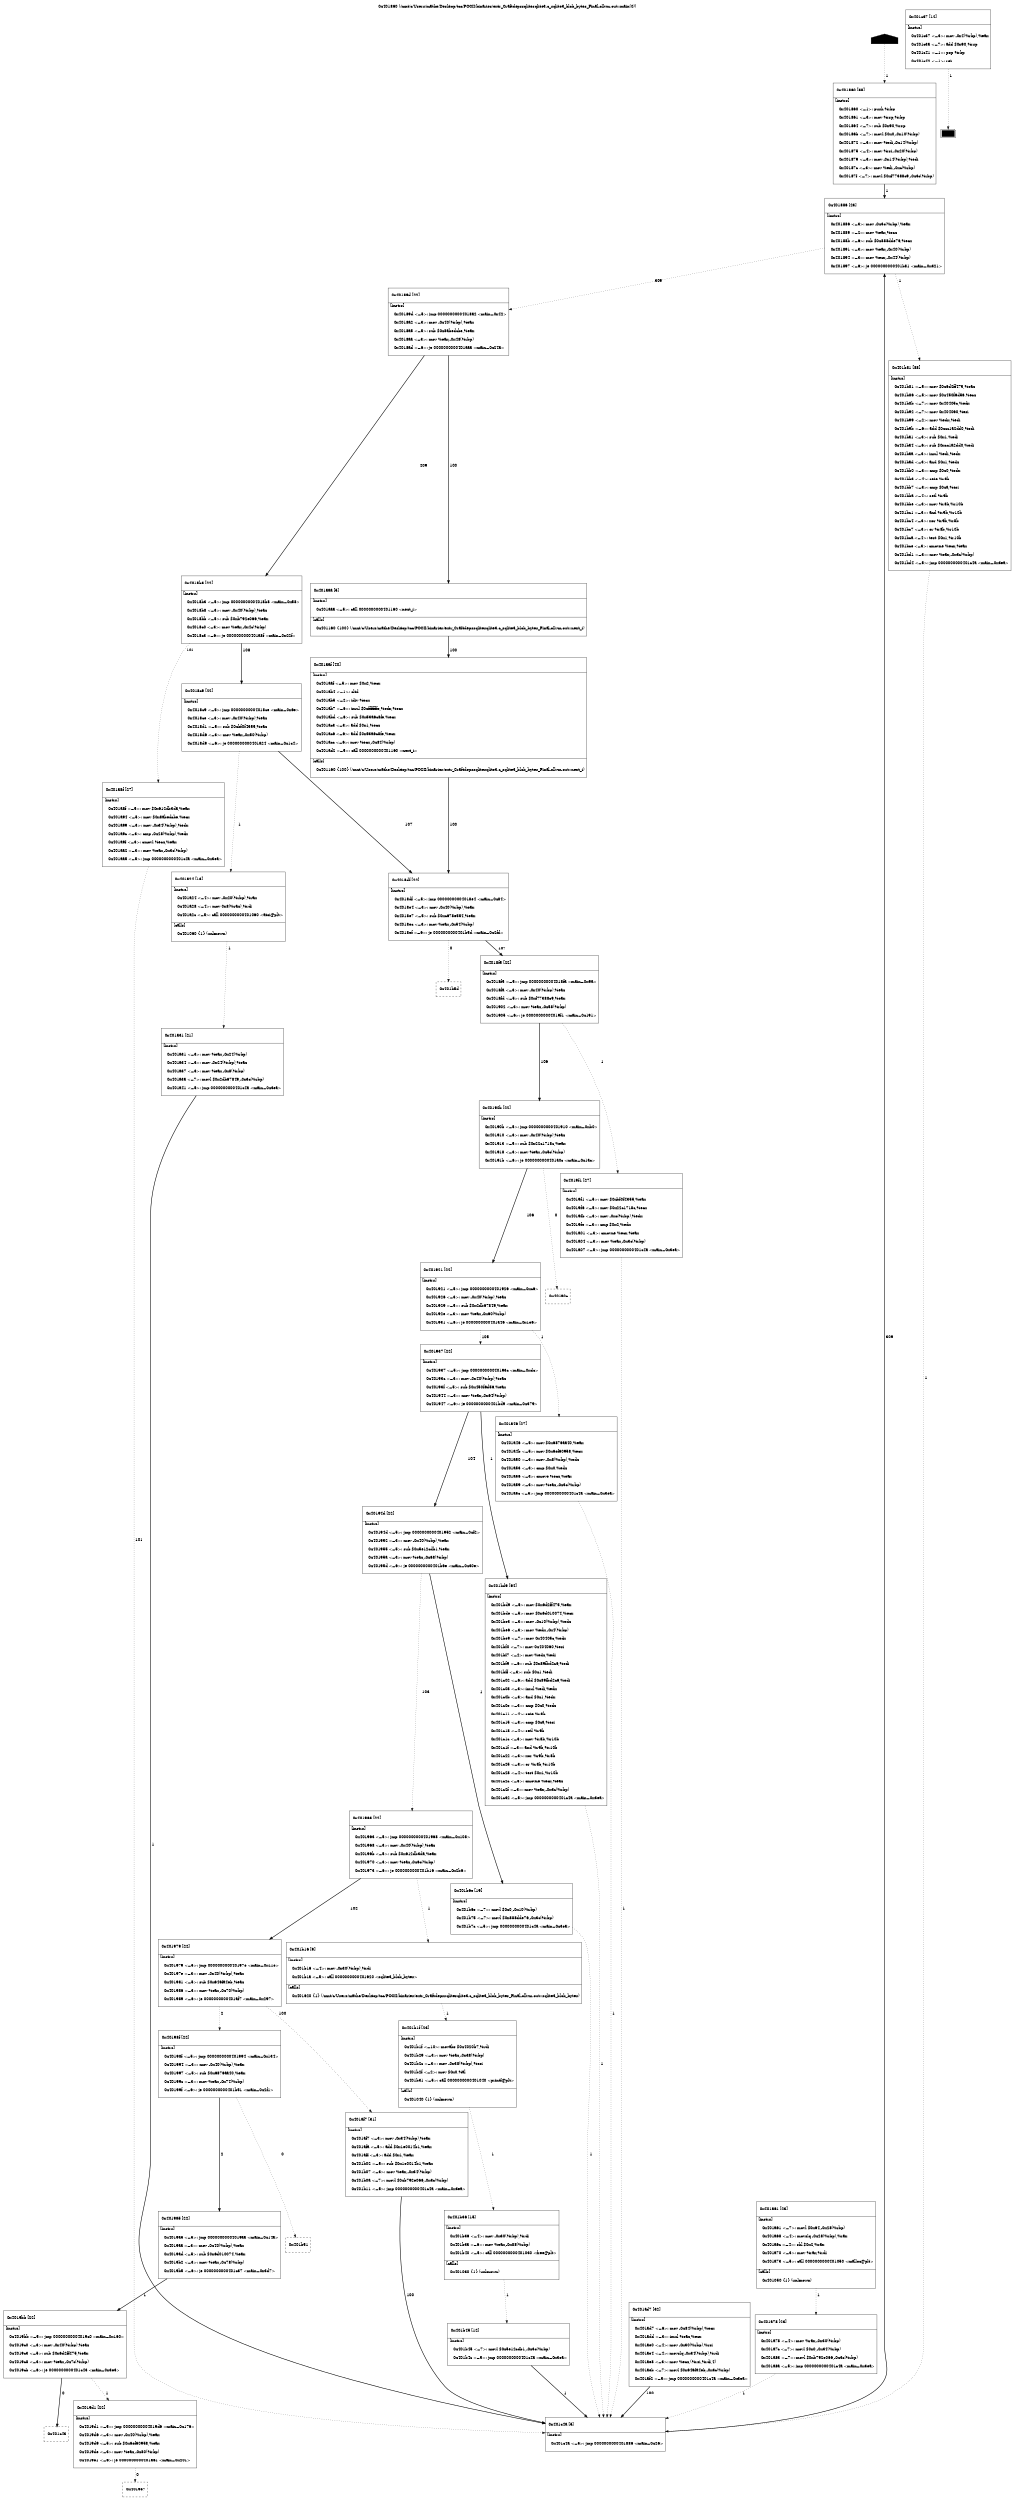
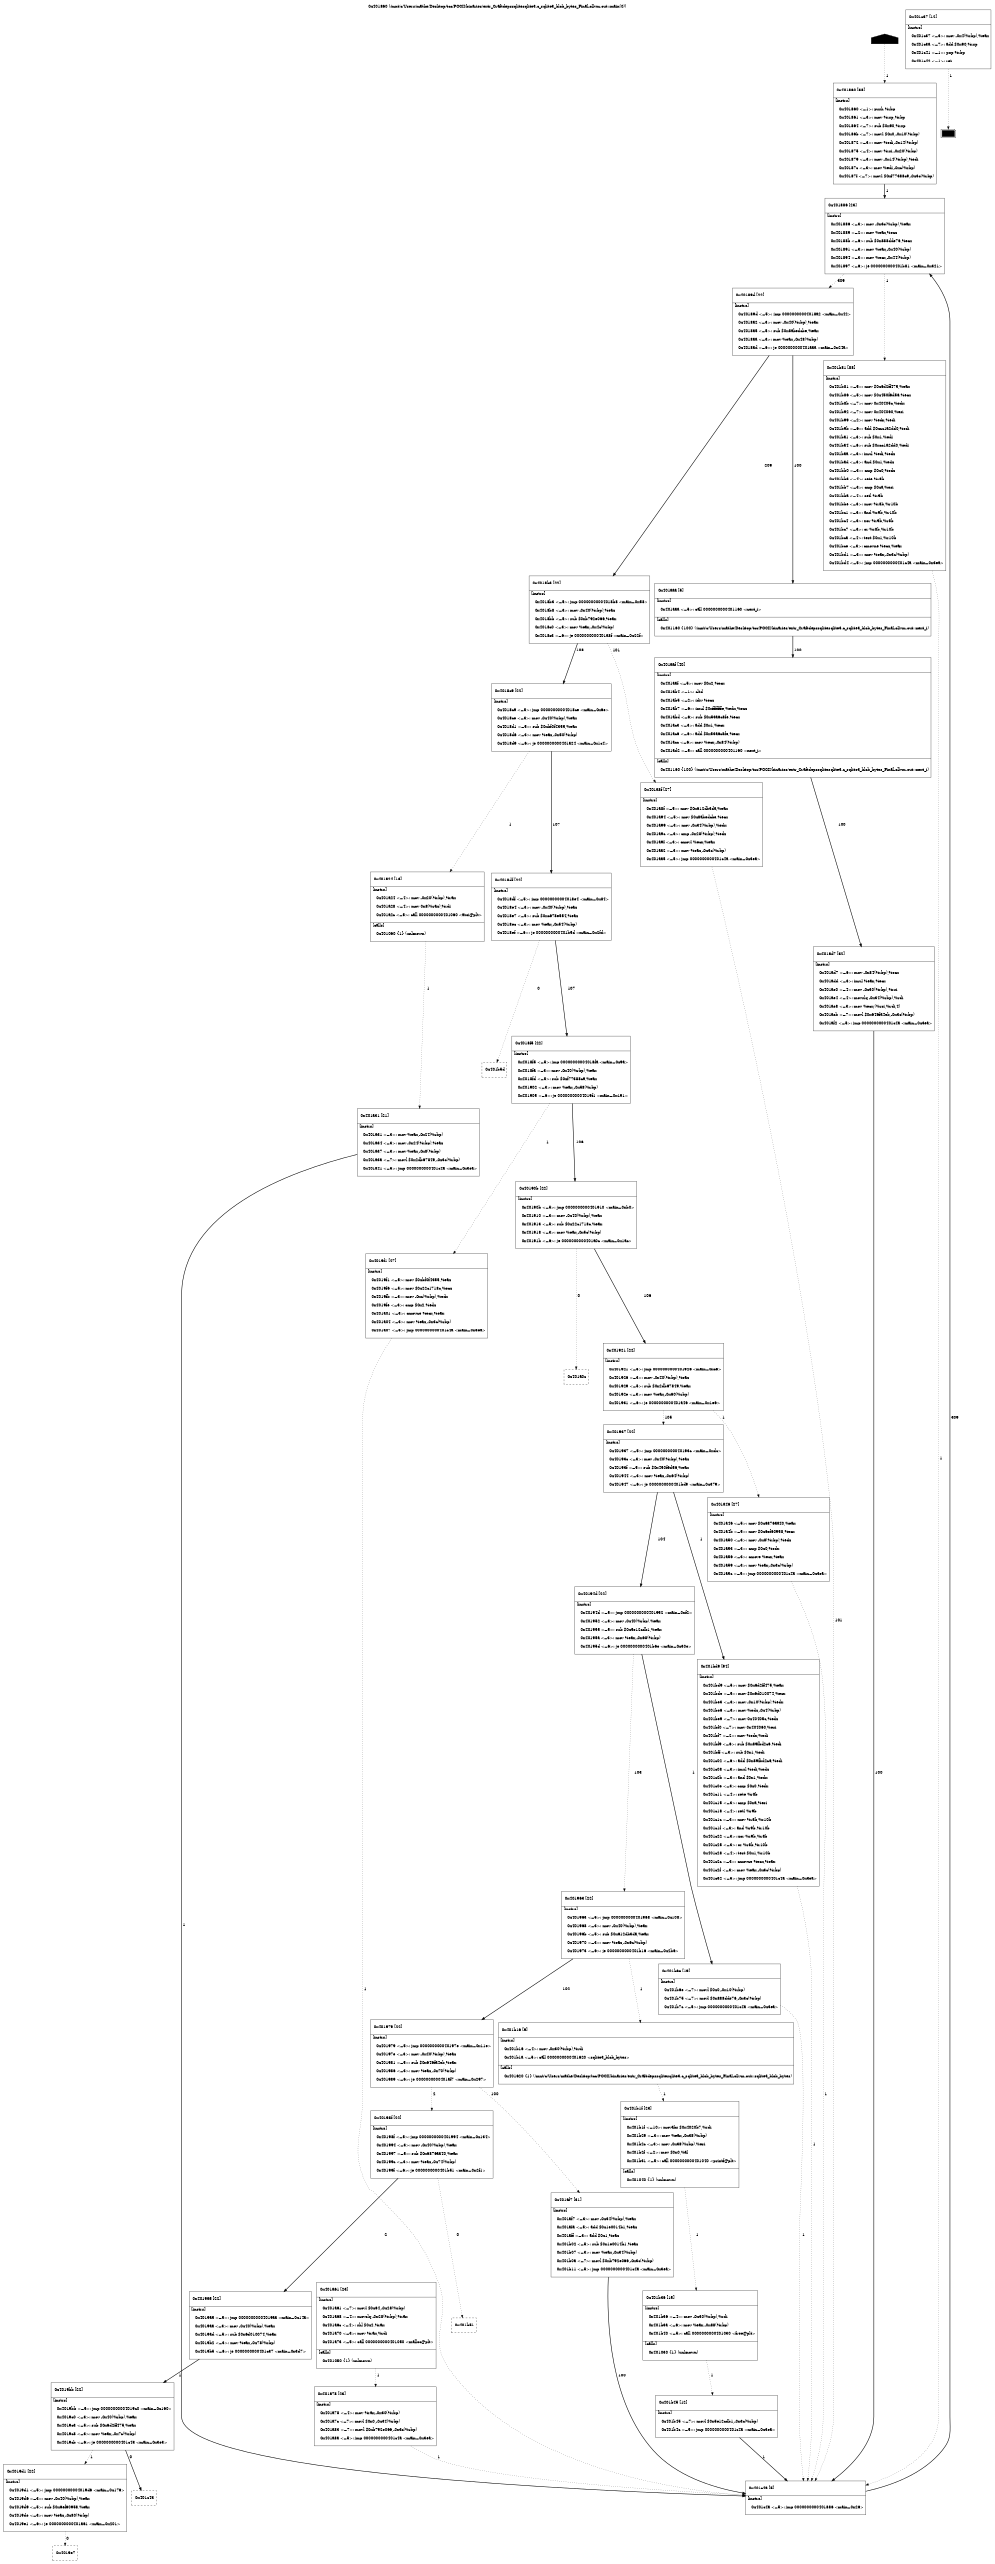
edge "0x401aaf [40]" -> "0x4018df [22]": now "0x401aaf [40]" -> "0x401ad7 [32]"
